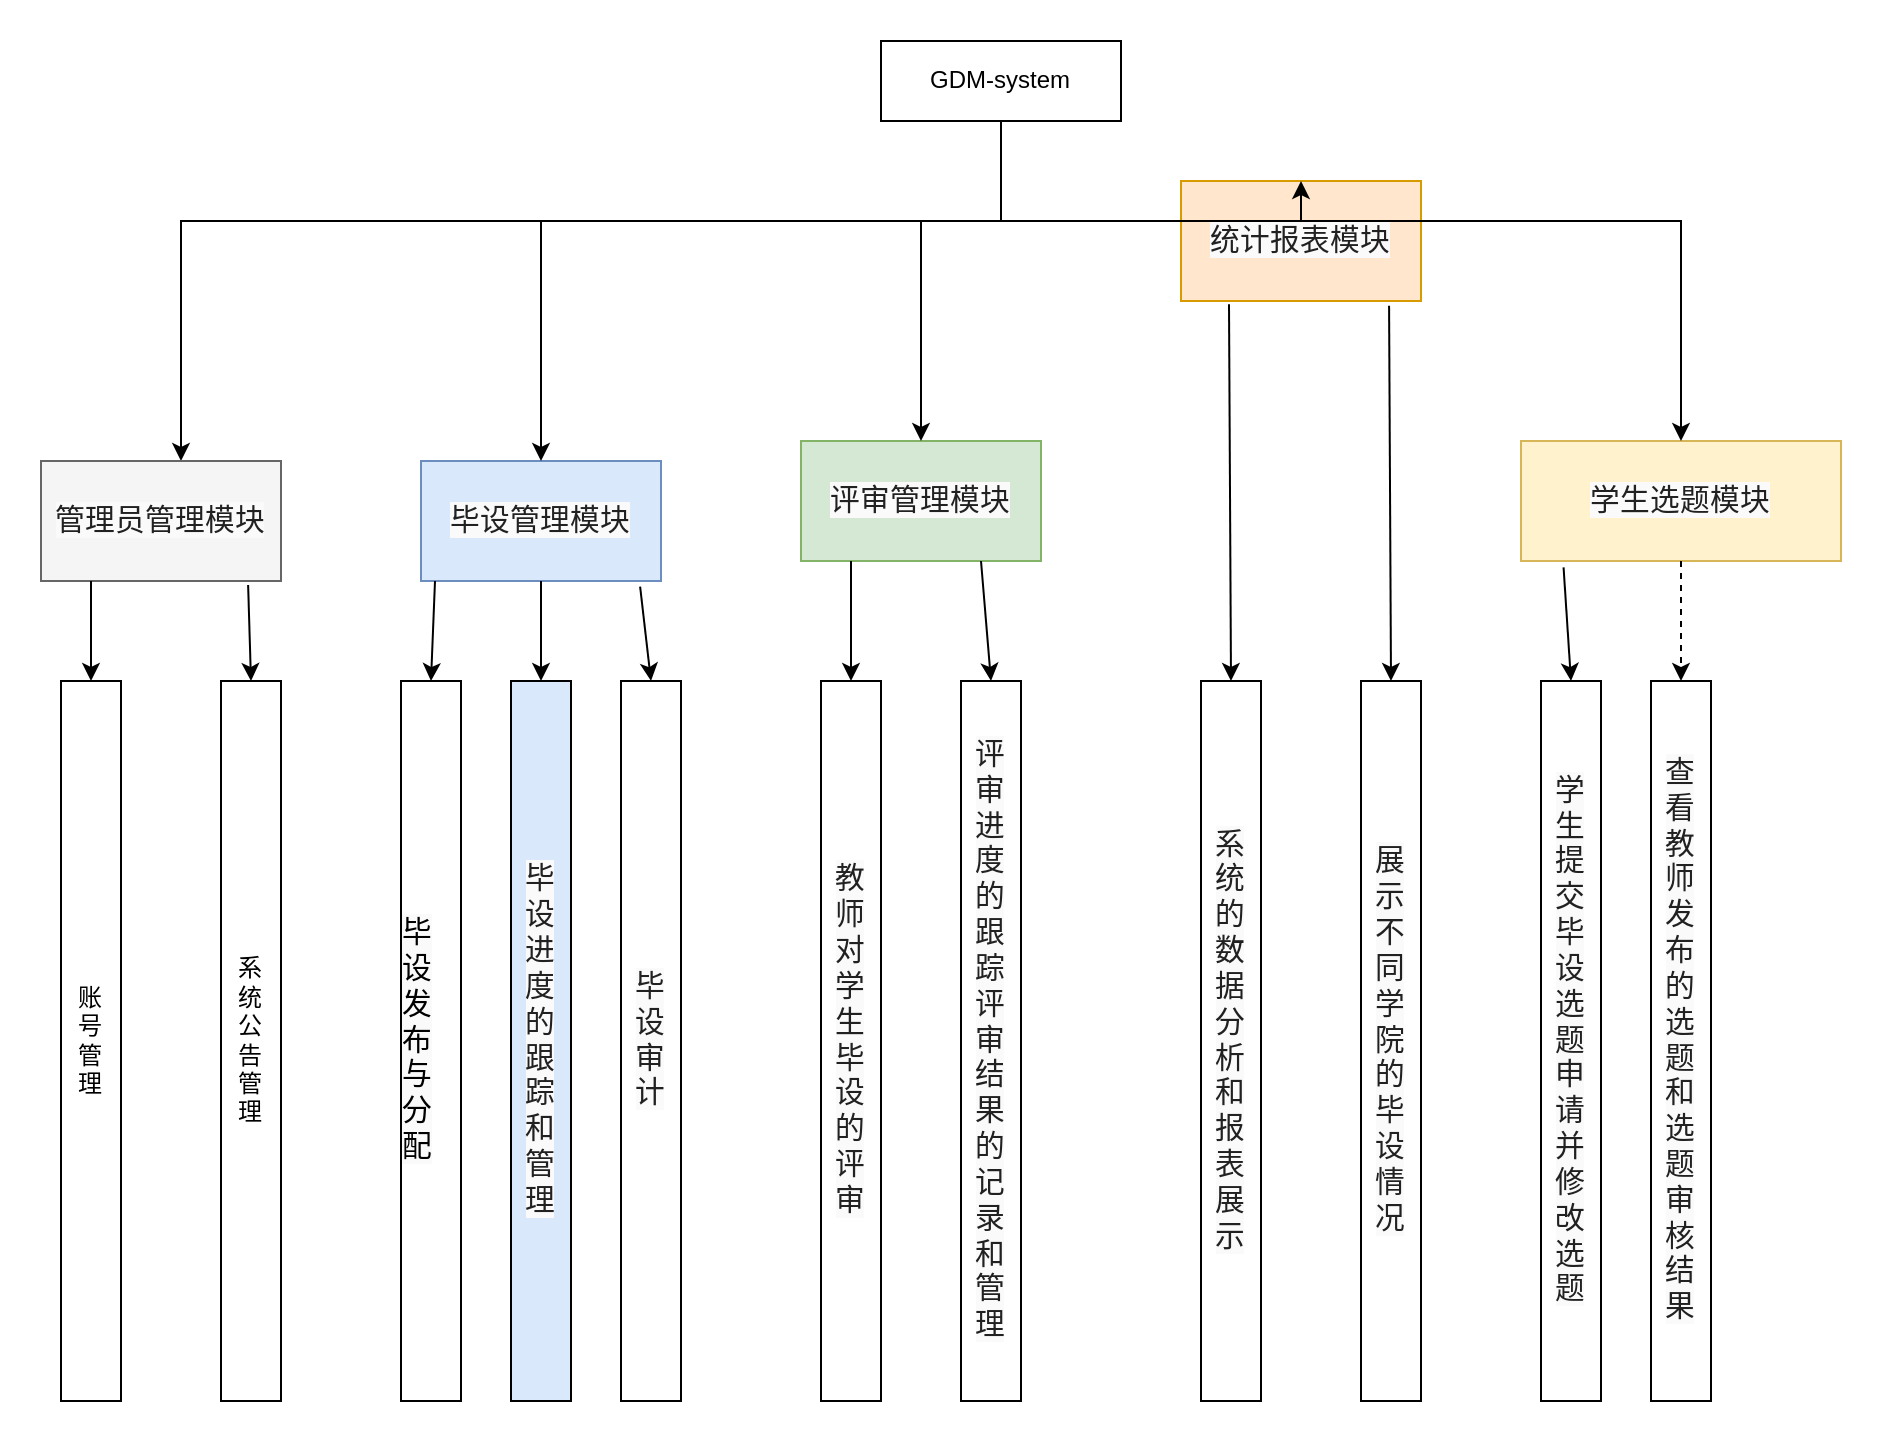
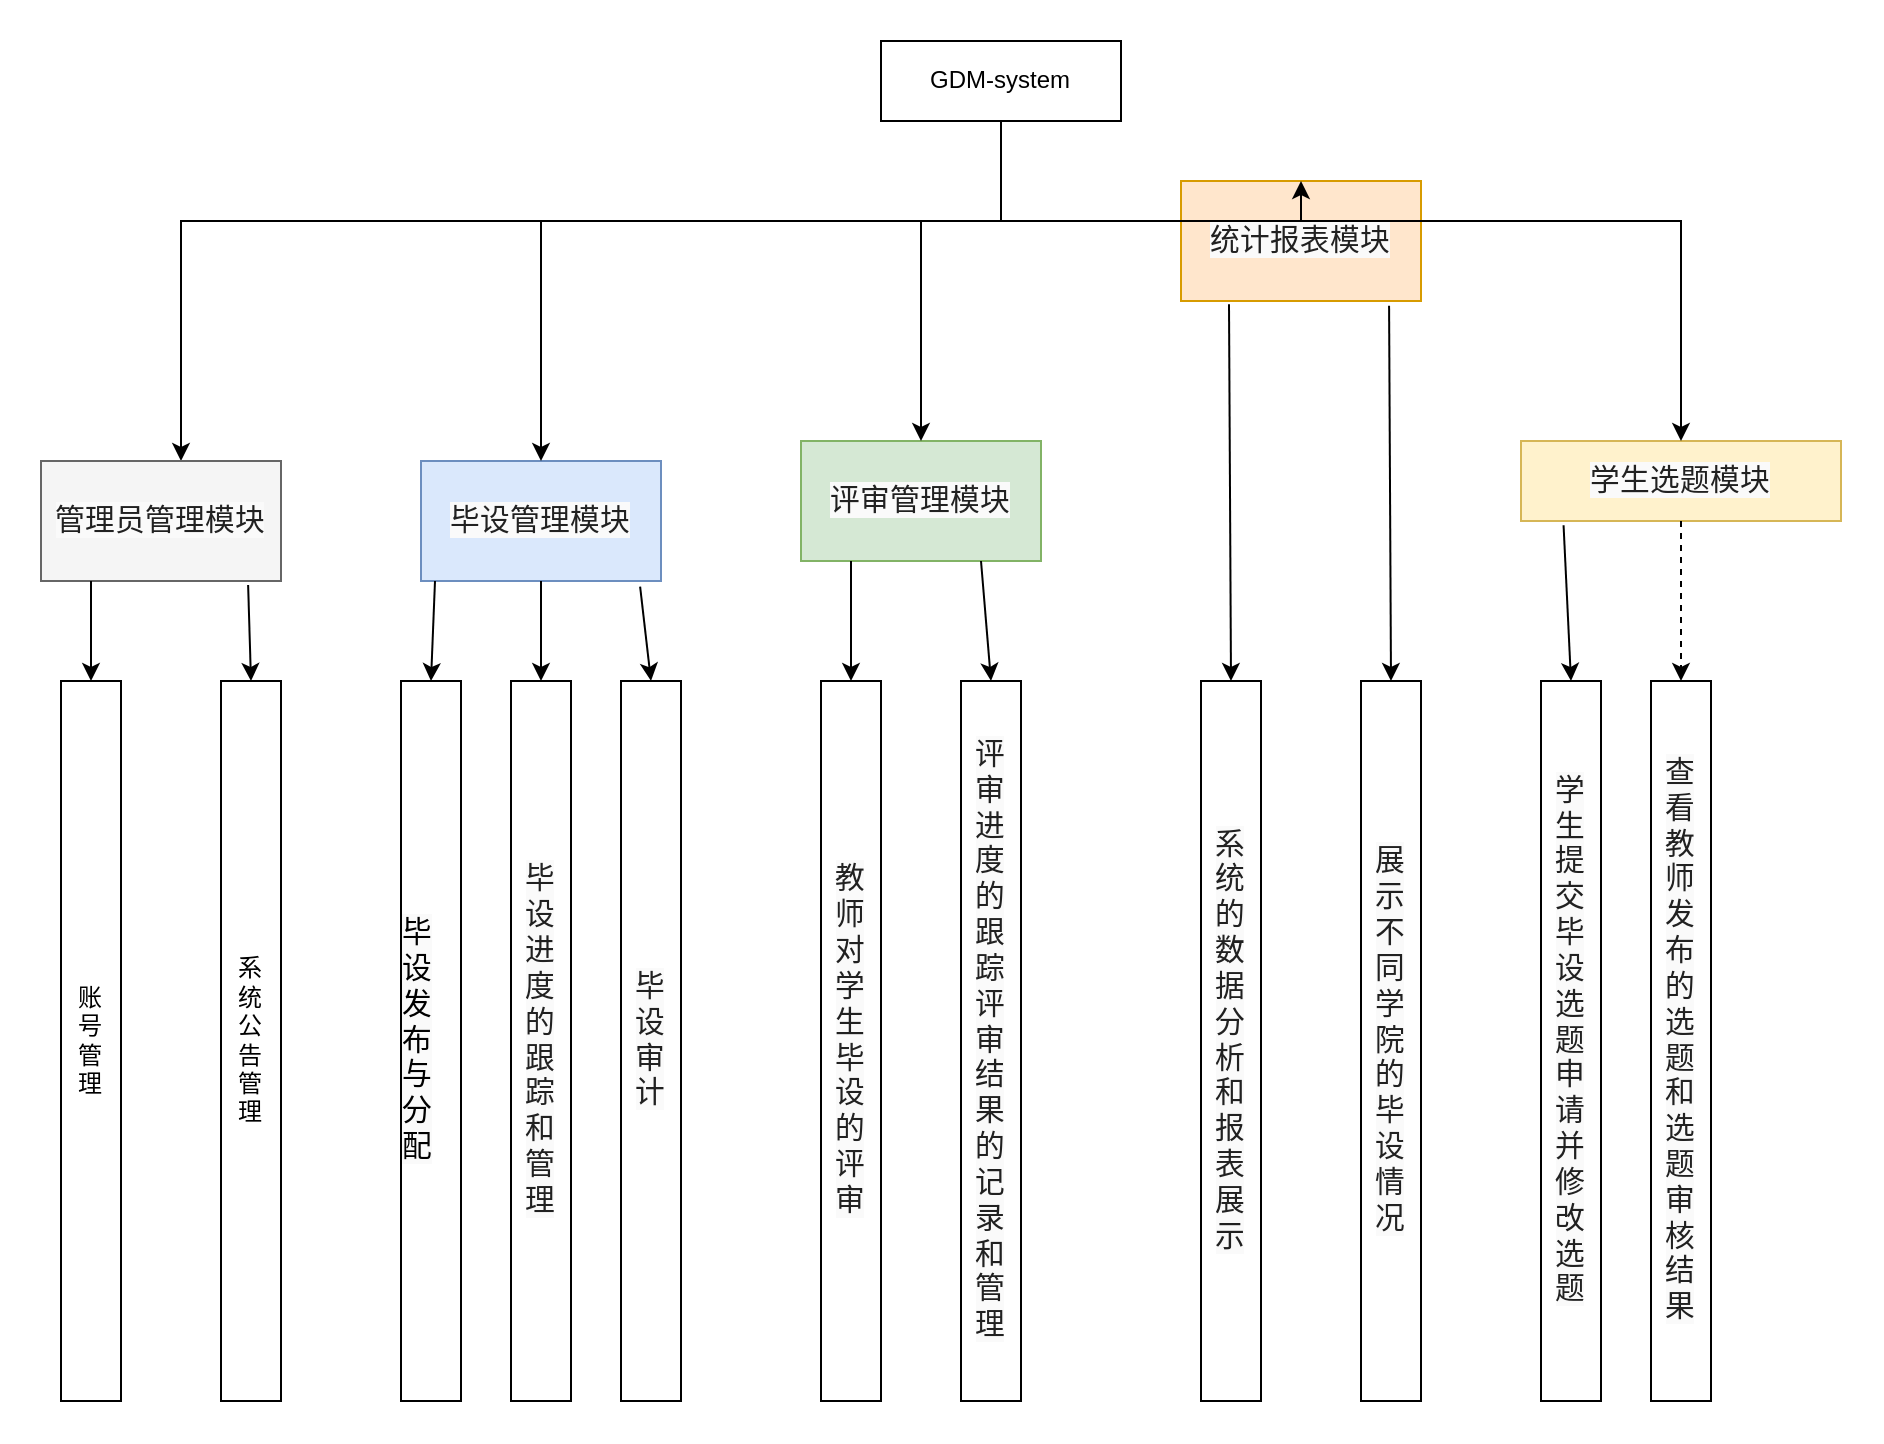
node "学生选题模块": size 320x120 -> 320x80
node "毕设进度的跟踪和管理": fillcolor #dae8fc -> #ffffff
